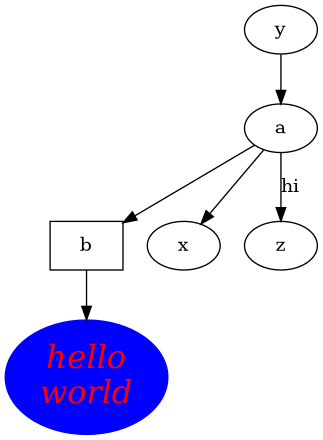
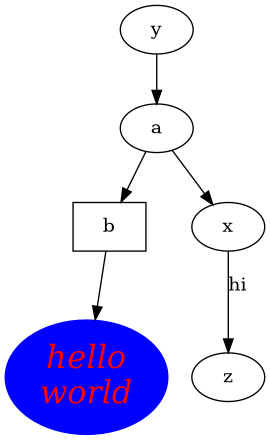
edge "a" -> "z": now "x" -> "z"
